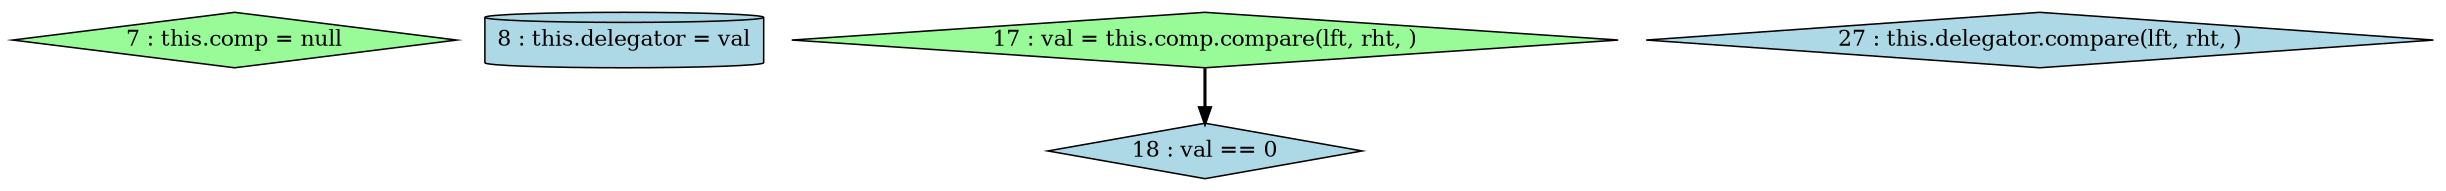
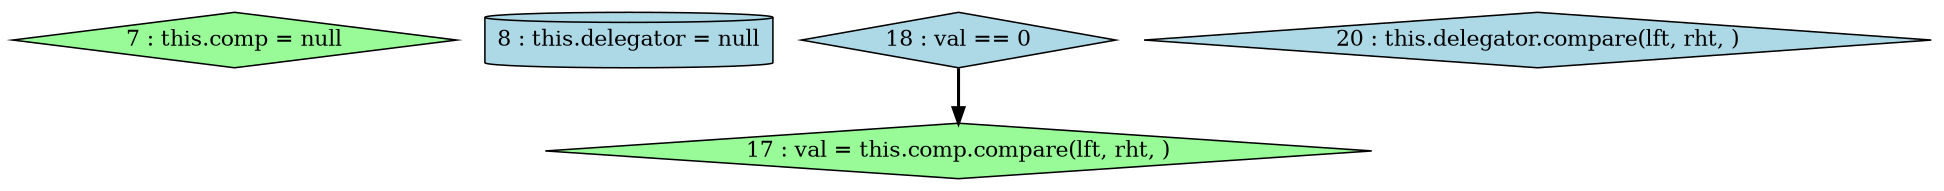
node "8 : this.delegator = val": label "8 : this.delegator = val" -> "8 : this.delegator = null"
node "27 : this.delegator.compare(lft, rht, )": label "27 : this.delegator.compare(lft, rht, )" -> "20 : this.delegator.compare(lft, rht, )"
edge "17 : val = this.comp.compare(lft, rht, )" -> "18 : val == 0": reversed
